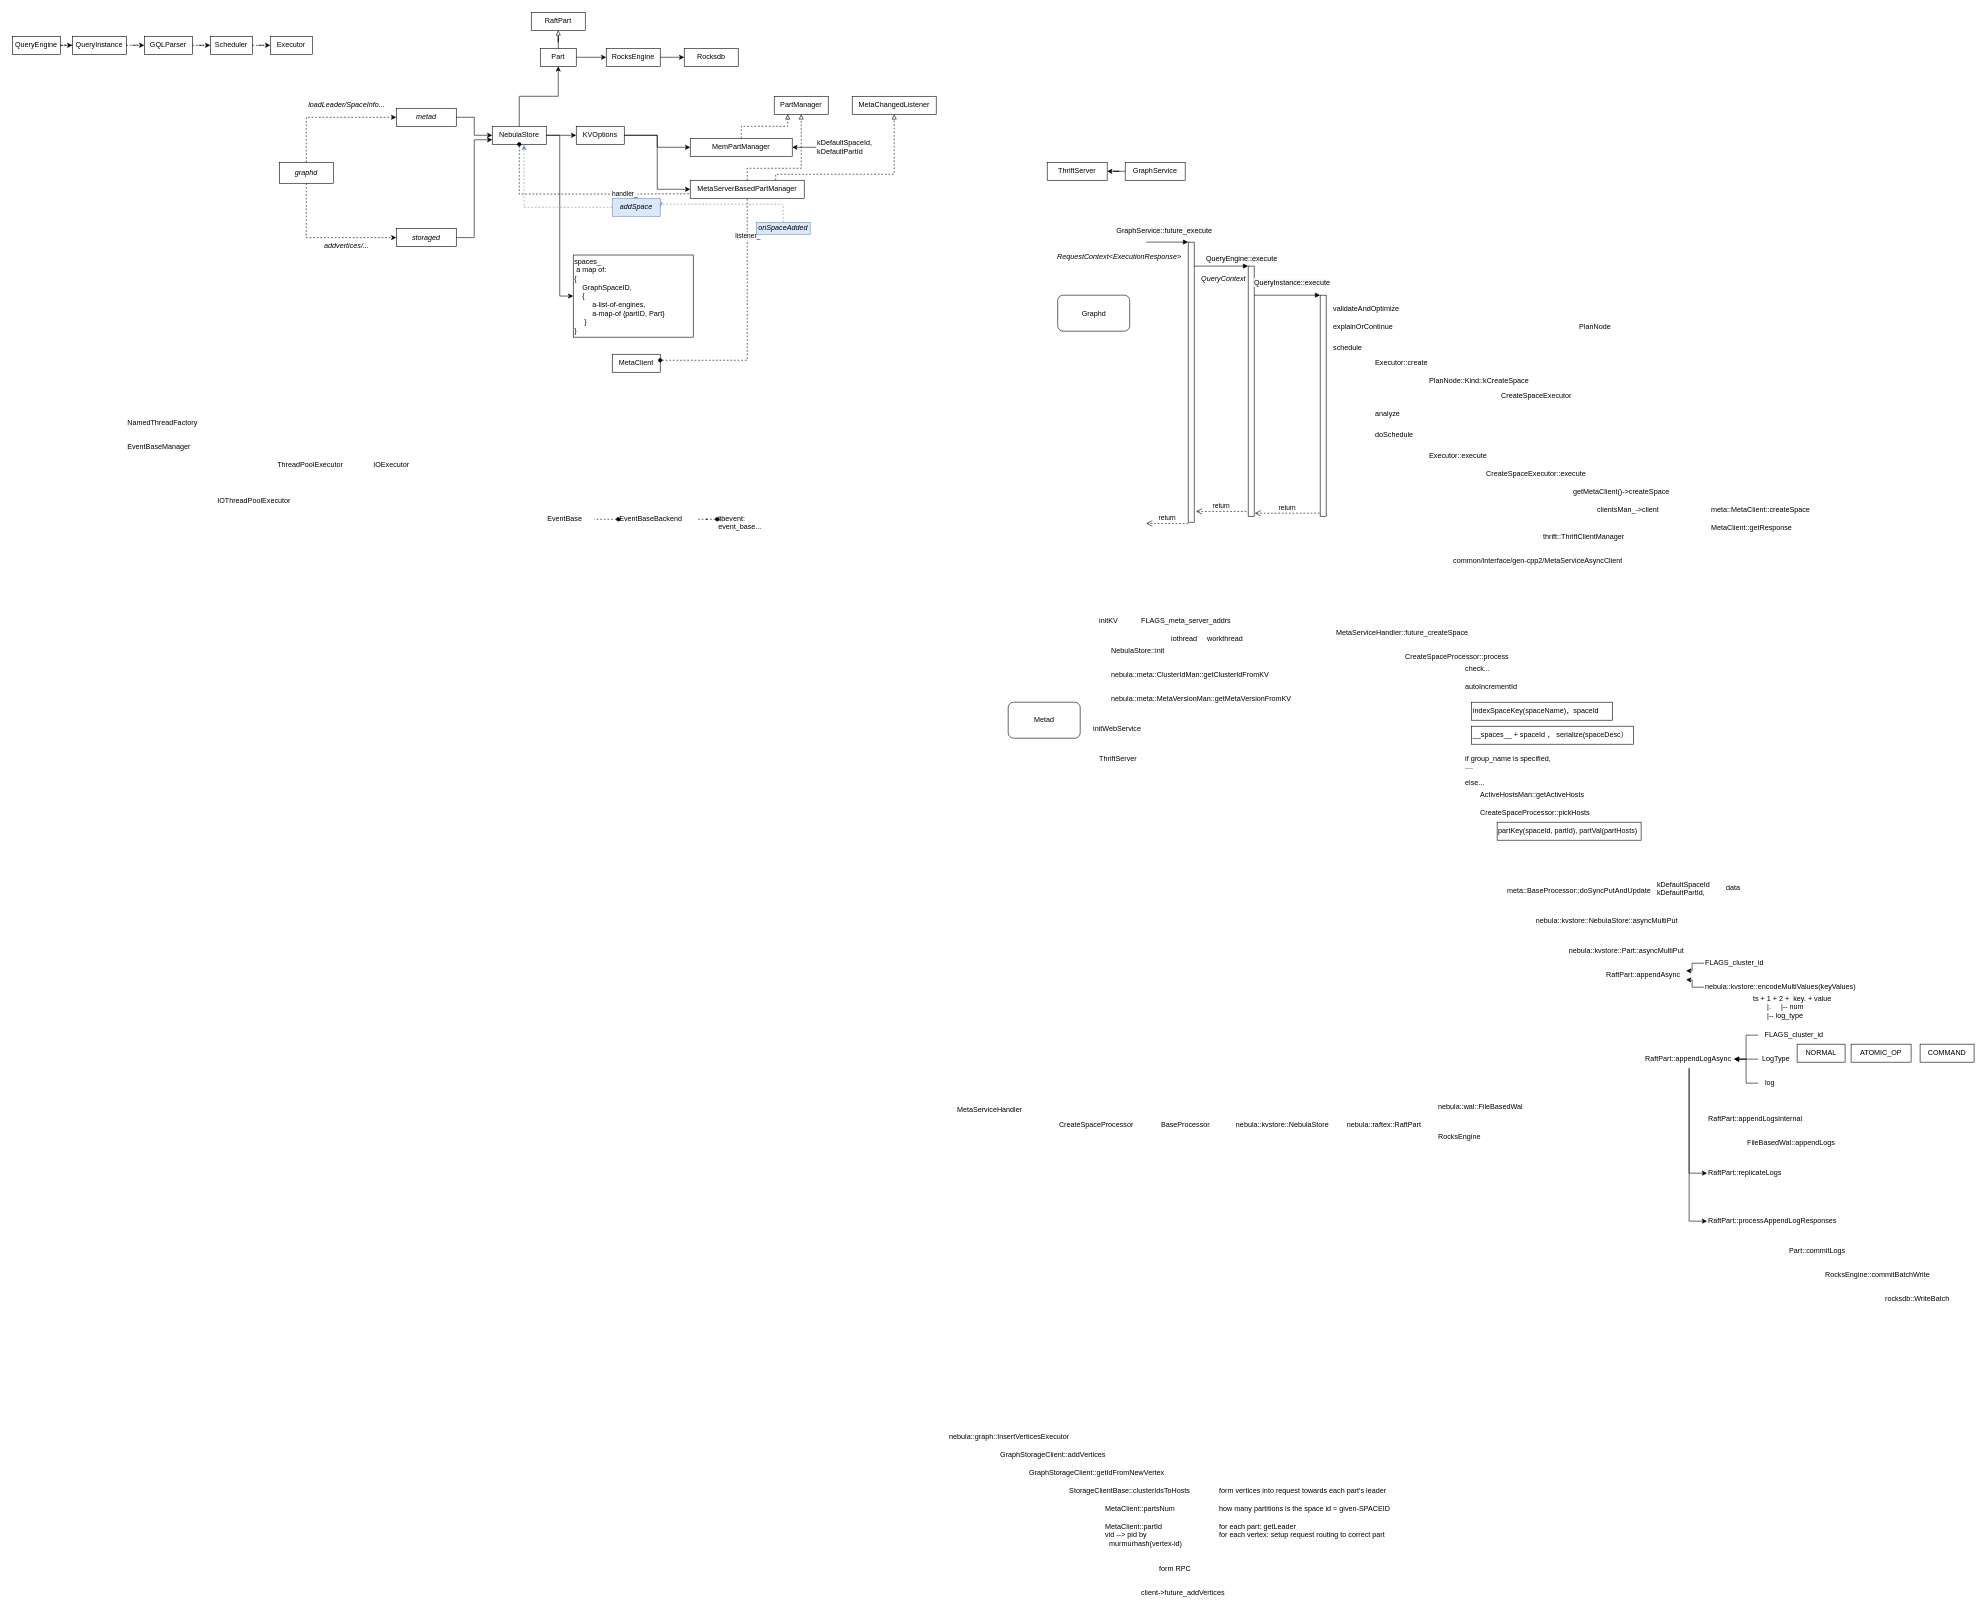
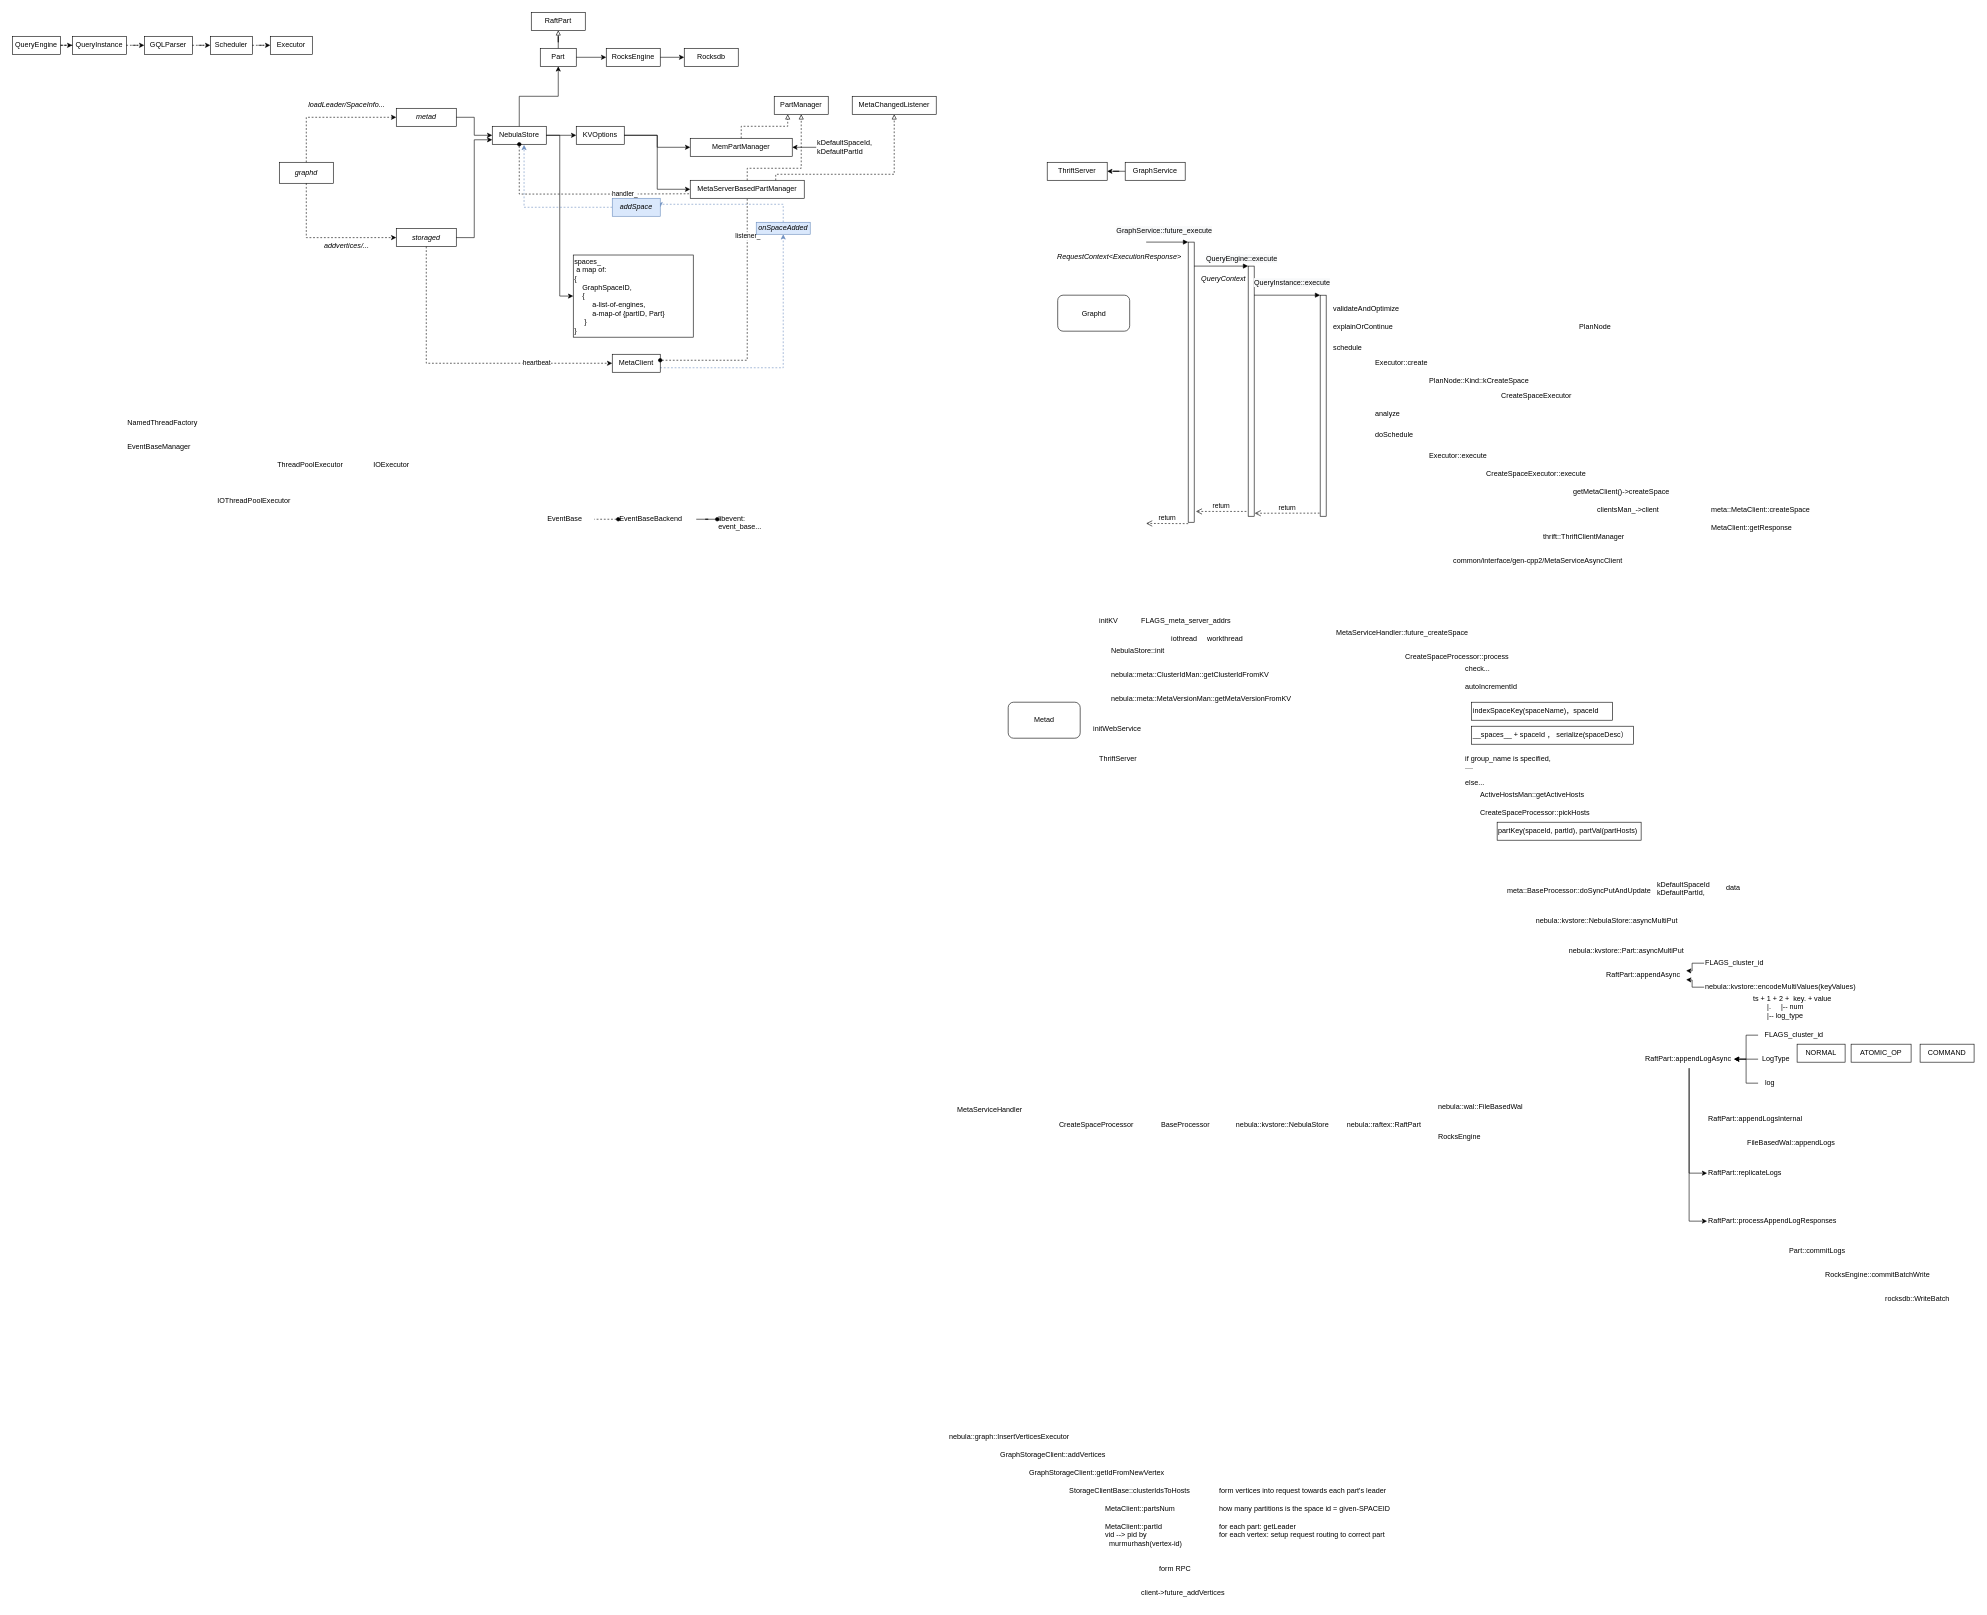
edge "MetaClient" -> "onSpaceAdded": added
edge "storaged" -> "MetaClient": added, label "heartbeat"
edge "EventBaseBackend" -> "libevent: event_base...": style dashed -> solid
